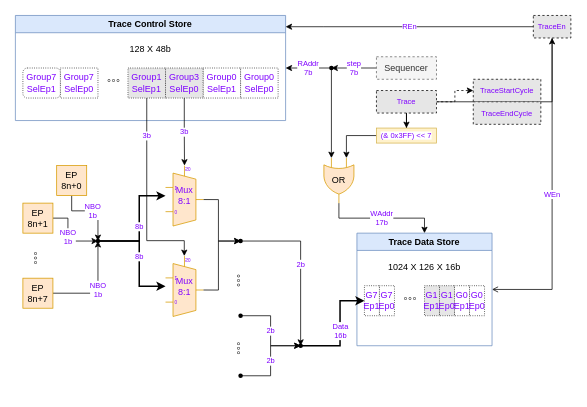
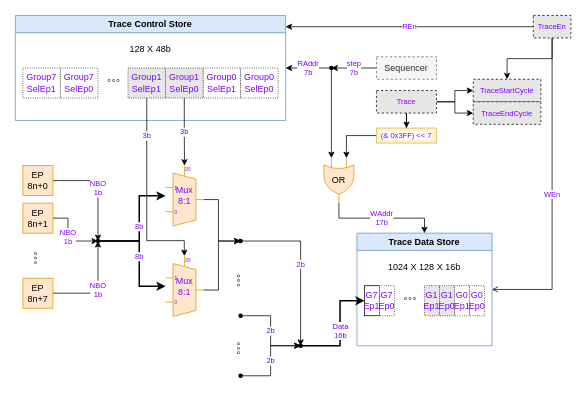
edge "TraceEn" -> "TraceStartCycle": added
node "Group7 SelEp1": shape rounded rectangle -> rectangle
node "Group3 SelEp0": label "Group3 SelEp0" -> "Group1 SelEp0"
edge "Trace" -> "TraceStartCycle": style dashed -> solid
edge "Trace" -> "TraceEn": now "Trace" -> "TraceEndCycle"
node "EP 8n+0": moved (72, 180) -> (38, 180)
node "1024 X 126 X 16b": label "1024 X 126 X 16b" -> "1024 X 128 X 16b"
node "G7 Ep1": style dashed -> solid
